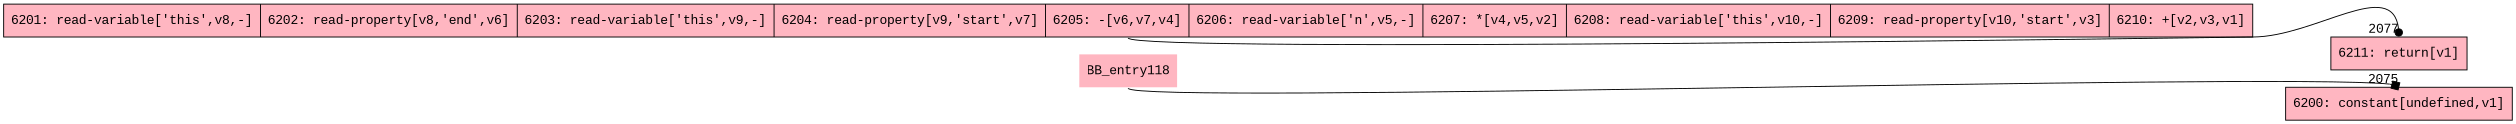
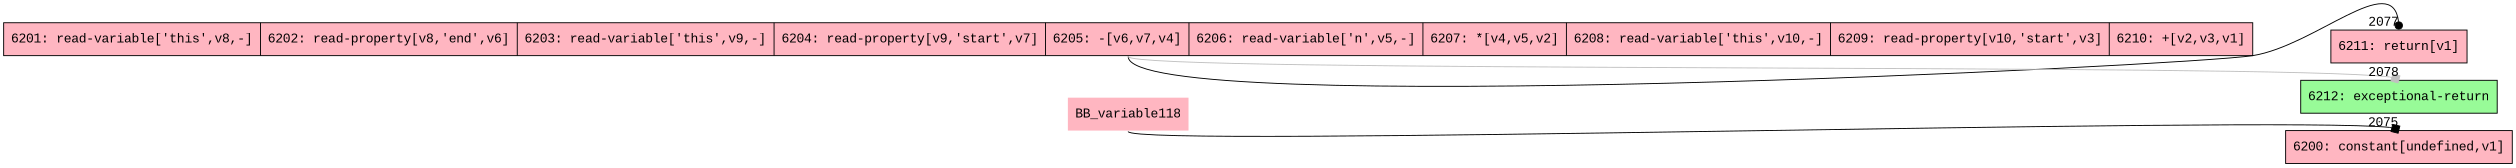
node "BB_entry118": label "BB_entry118" -> "BB_variable118"
node "6212: exceptional-return": added
